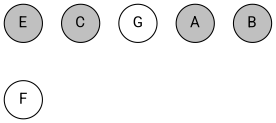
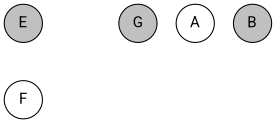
node "C": removed
node "G": fillcolor white -> gray
node "A": fillcolor gray -> white
